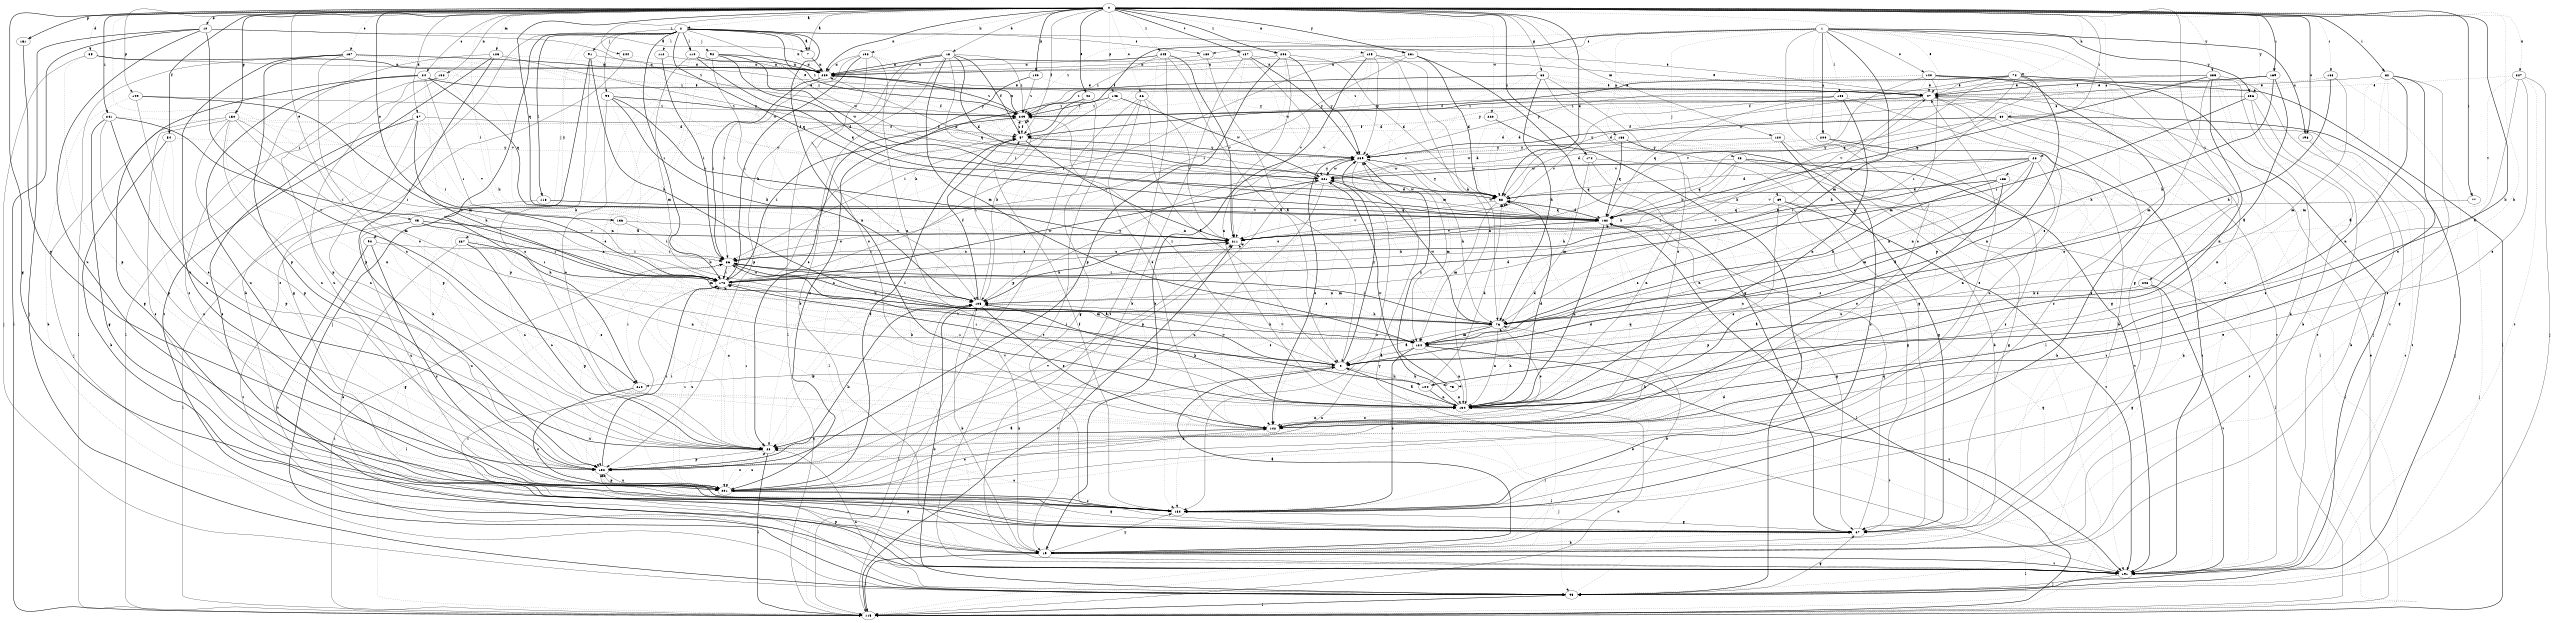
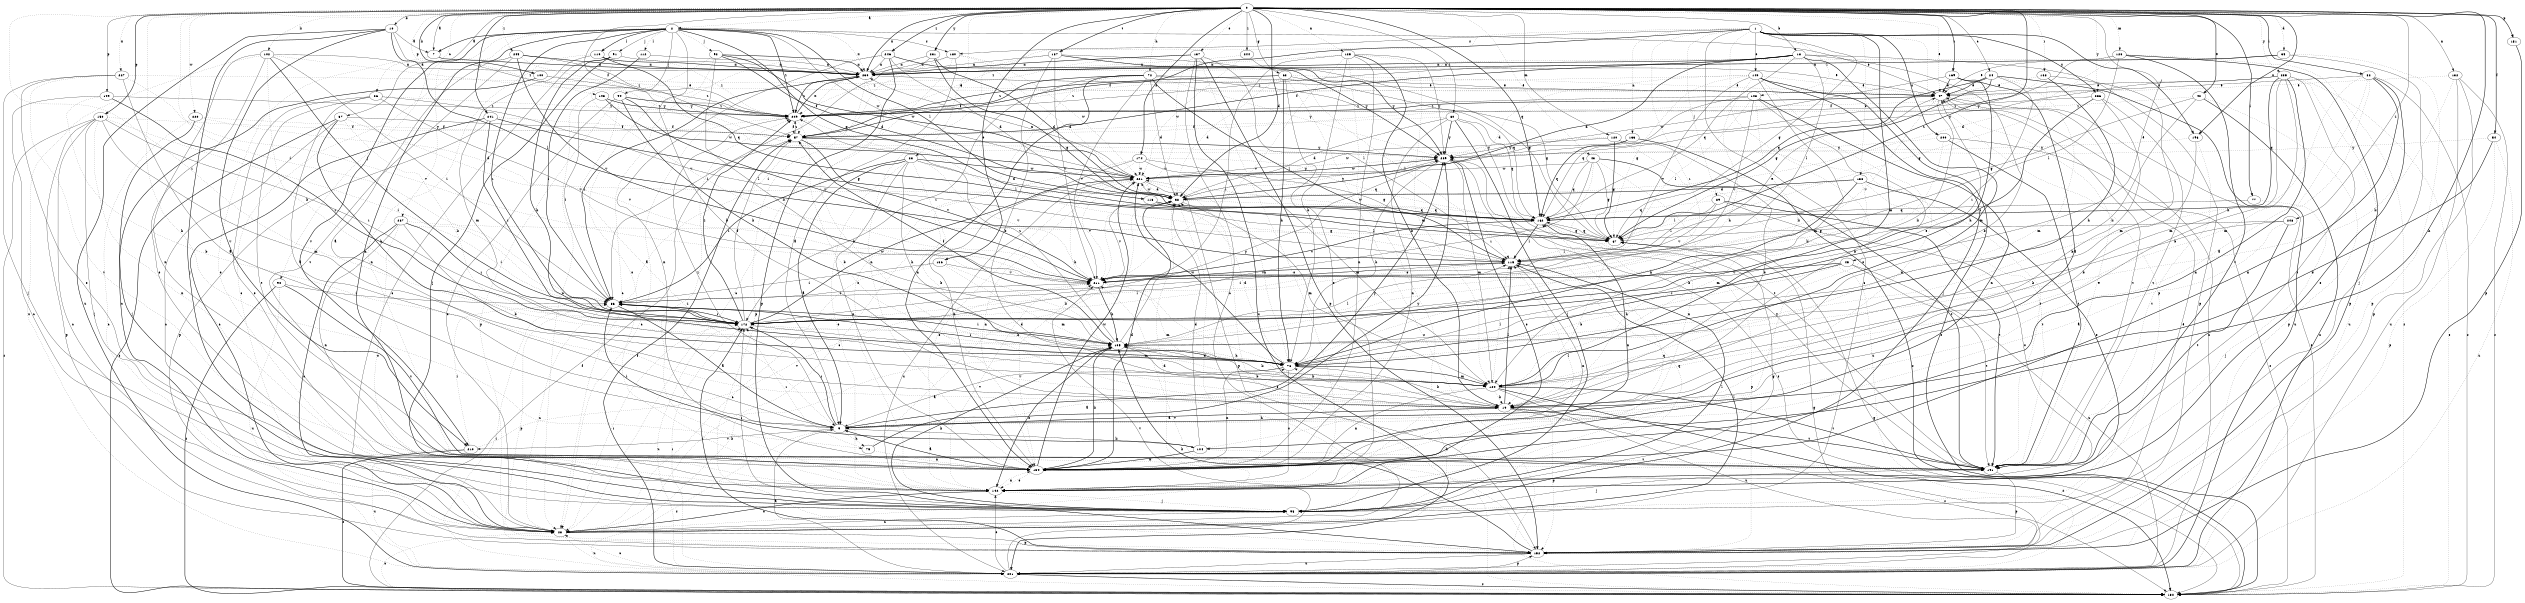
edge "162" -> "38": removed, label "d"
edge "0" -> "67": label "g" -> "z"
edge "19" -> "182": label "y" -> "s"
